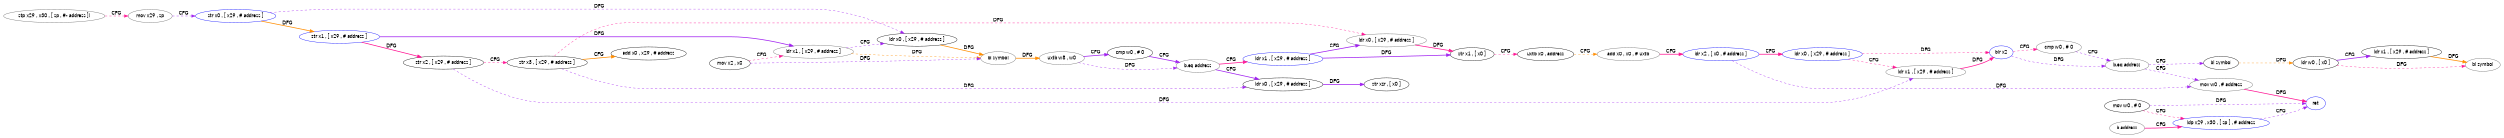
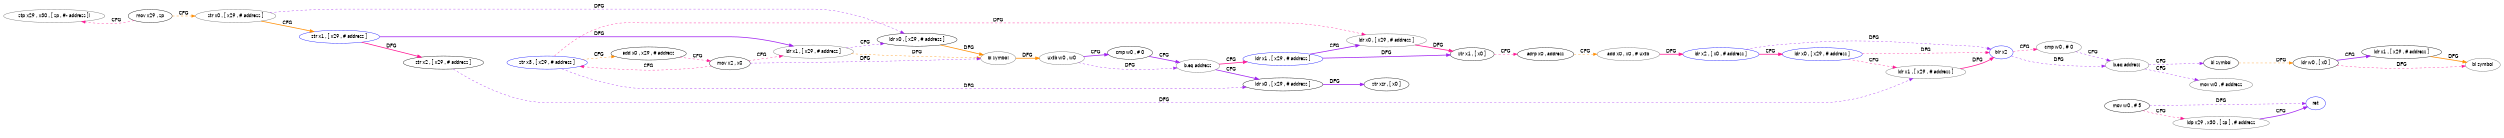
edge "stp x29 , x30 , [ sp , #- address ]!" -> "mov x29 , sp": reversed
node "mov x29 , sp": color gray40 -> black
edge "mov x29 , sp" -> "str x0 , [ x29 , # address ]": color purple -> darkorange
node "str x0 , [ x29 , # address ]": color blue -> gray40
edge "str x0 , [ x29 , # address ]" -> "str x1 , [ x29 , # address ]": label "DFG" -> "CFG"
edge "add x0 , x0 , # uxtb" -> "ldr x2 , [ x0 , # address ]": label "CFG" -> "DFG"
node "uxtb x0 , address": label "uxtb x0 , address" -> "adrp x0 , address"
edge "str x3 , [ x29 , # address ]" -> "add x0 , x29 , # address": style bold -> dashed
node "uxtb w8 , w0": label "uxtb w8 , w0" -> "uxtb w0 , w0"
edge "add x0 , x29 , # address" -> "mov x2 , x0": added, label "CFG"
edge "str x2 , [ x29 , # address ]" -> "str x3 , [ x29 , # address ]": now "mov x2 , x0" -> "str x3 , [ x29 , # address ]"
node "str x3 , [ x29 , # address ]": color black -> blue
edge "ldr x2 , [ x0 , # address ]" -> "mov w0 , # address": now "ldr x2 , [ x0 , # address ]" -> "blr x2"
edge "mov w0 , # address" -> "ret": removed, label "DFG"
node "mov w0 , # 0": label "mov w0 , # 0" -> "mov w0 , # 5"
edge "ldp x29 , x30 , [ sp ] , # address" -> "ret": style dashed -> bold
node "ldp x29 , x30 , [ sp ] , # address": color blue -> gray40
node "b address": removed
